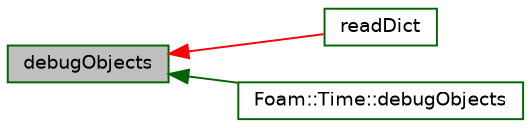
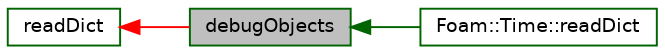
edge "readDict" -> "debugObjects": reversed
node "Foam::Time::debugObjects": label "Foam::Time::debugObjects" -> "Foam::Time::readDict"
